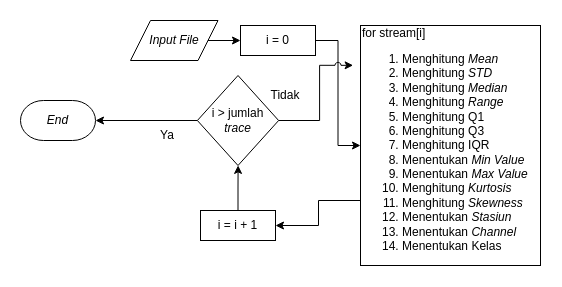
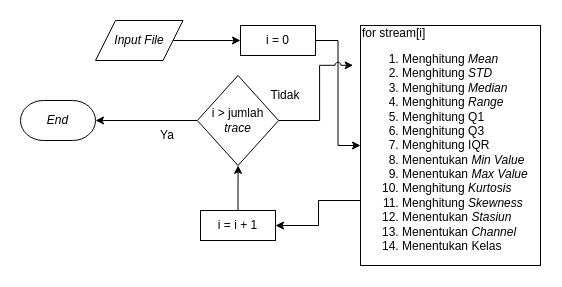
node "Input File": moved (174, 41) -> (139, 41)
